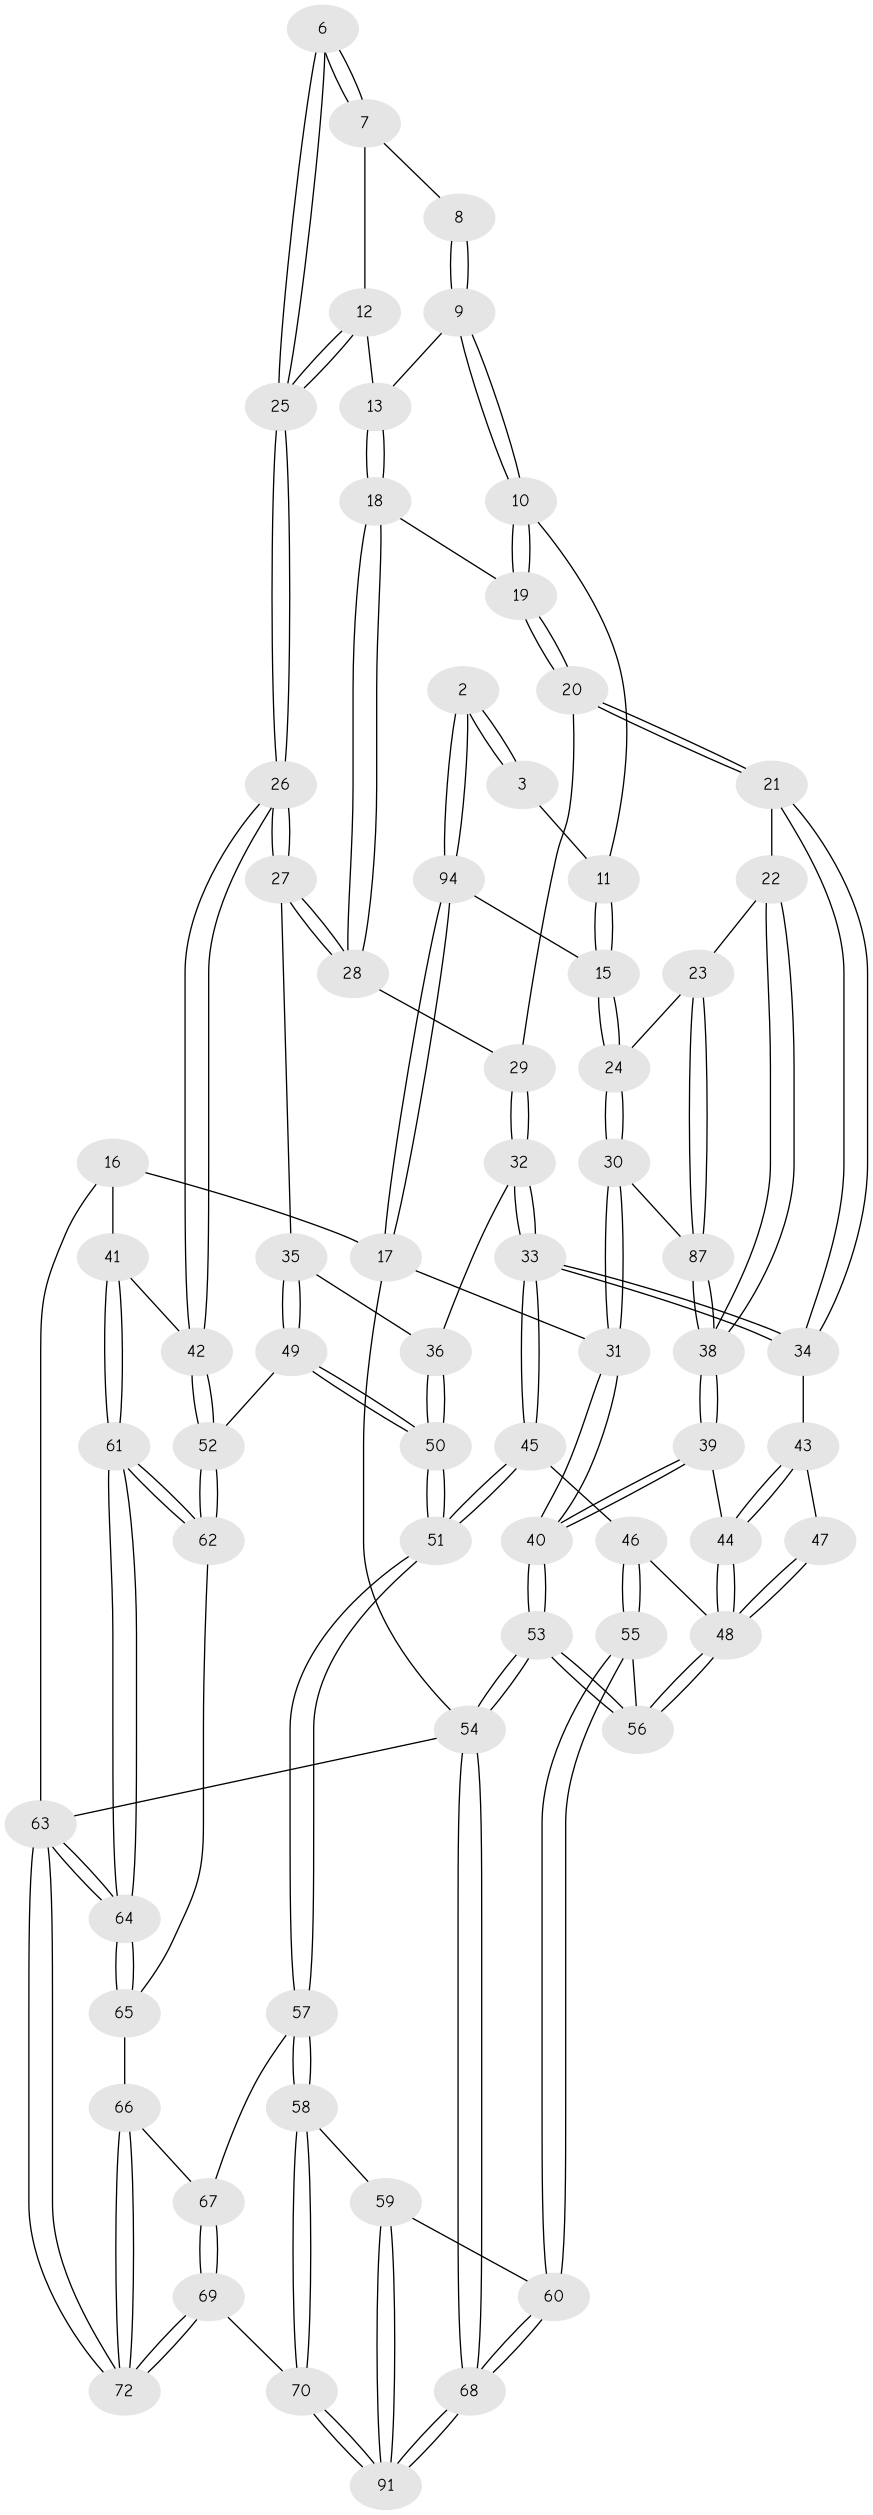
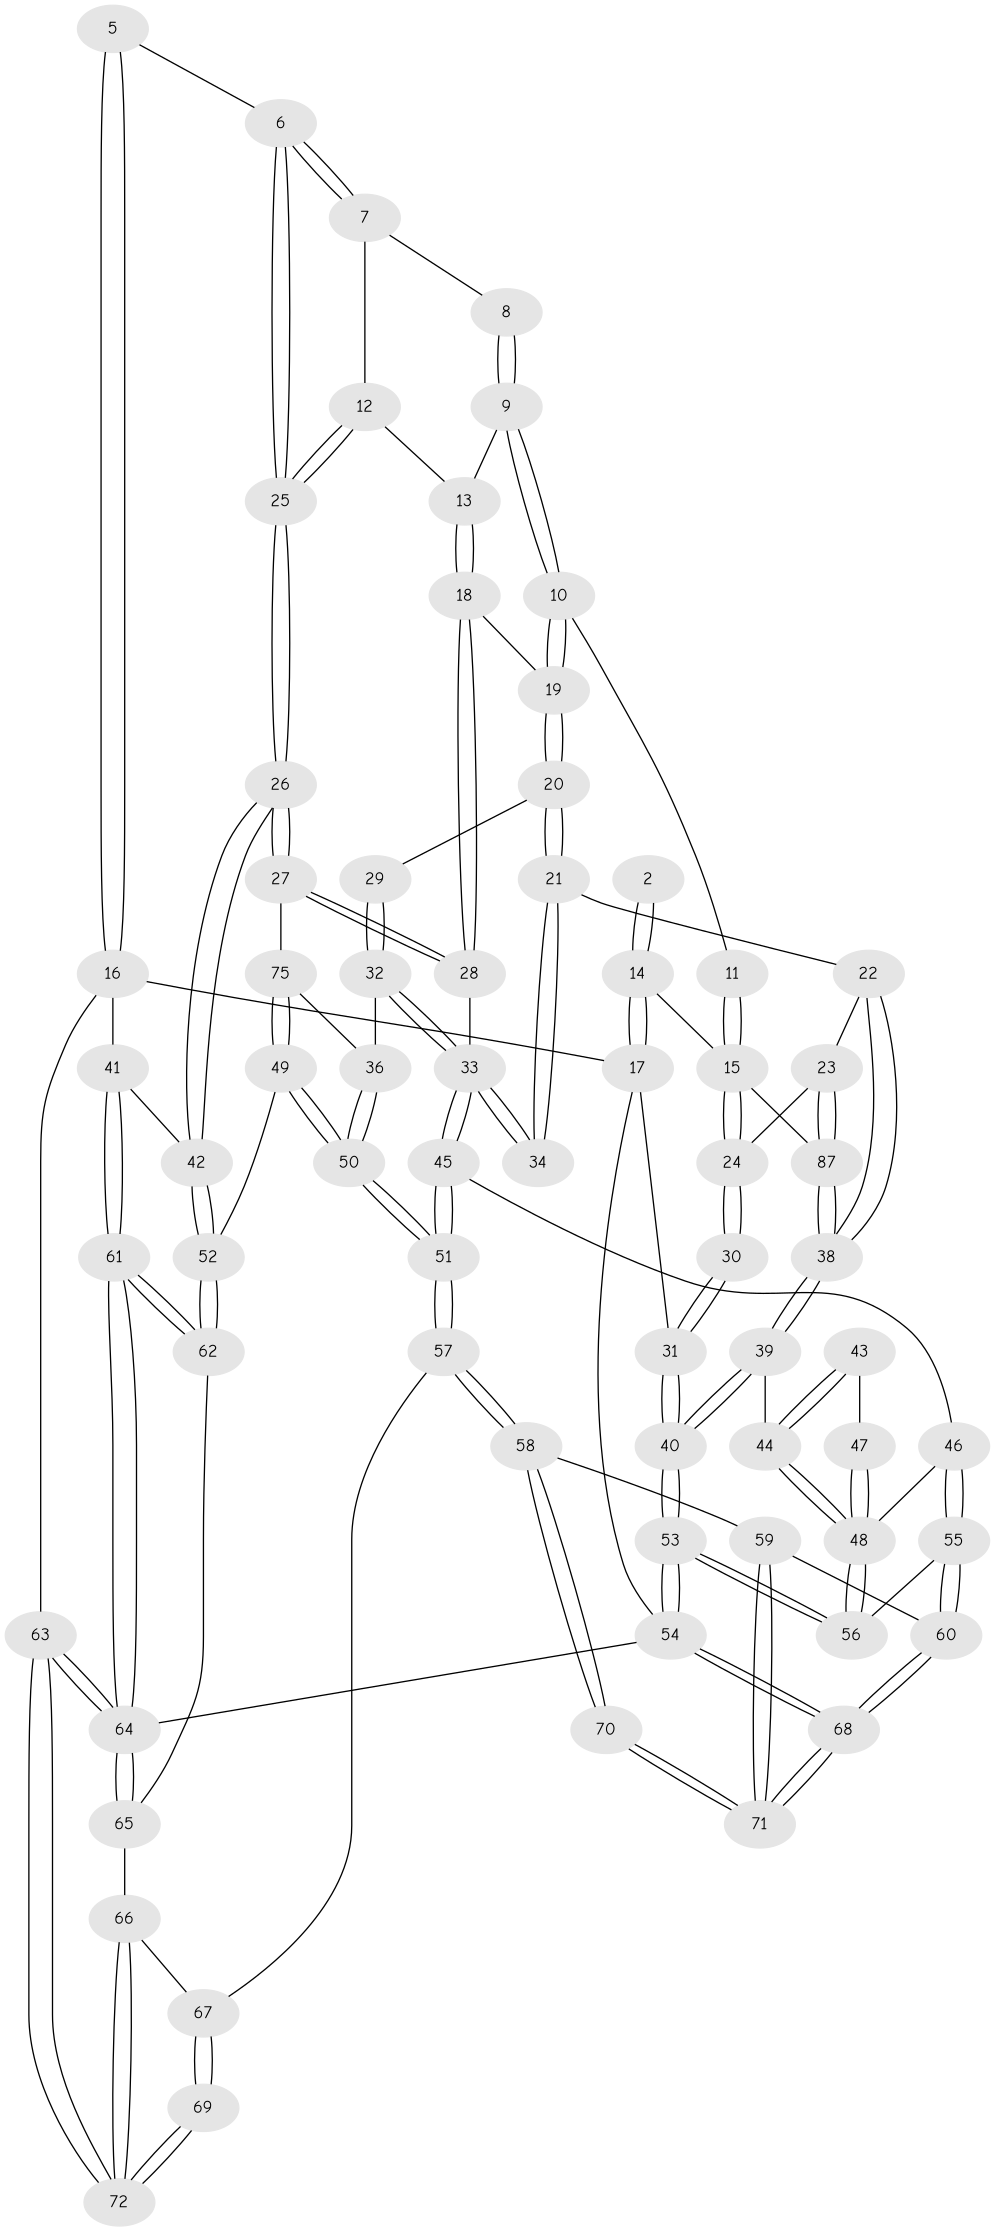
node "5": added
node "3": removed
node "94": label "94" -> "14"
edge "28" -- "29": now "28" -- "33"
edge "30" -- "87": now "15" -- "87"
node "35": label "35" -> "75"
edge "34" -- "43": removed
edge "54" -- "63": now "54" -- "64"
edge "69" -- "70": removed
node "91": label "91" -> "71"
